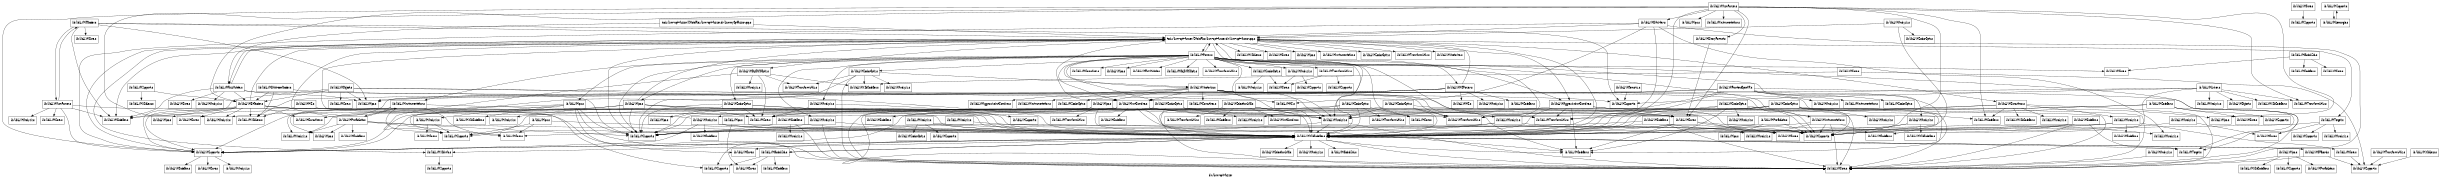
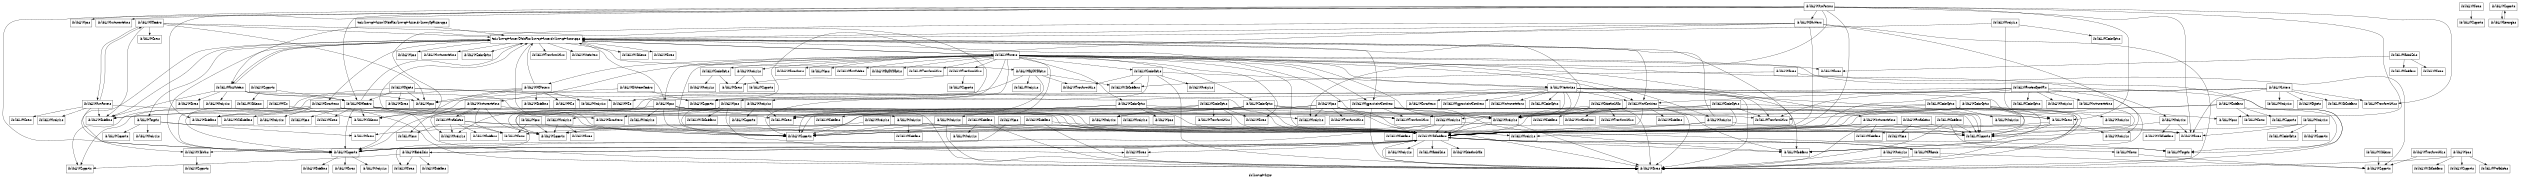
node "lib/libLLVMBinaryFormat.a": removed
node "lib/libLLVMRemarks.a": removed
edge "lib/libLLVMBitstreamReader.a" -> "lib/libLLVMBitReader.a": removed
